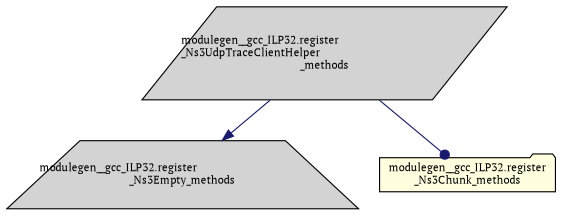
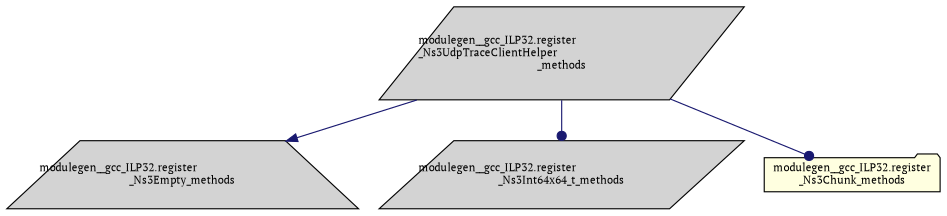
node "modulegen__gcc_ILP32.register _Ns3Int64x64_t_methods": added
